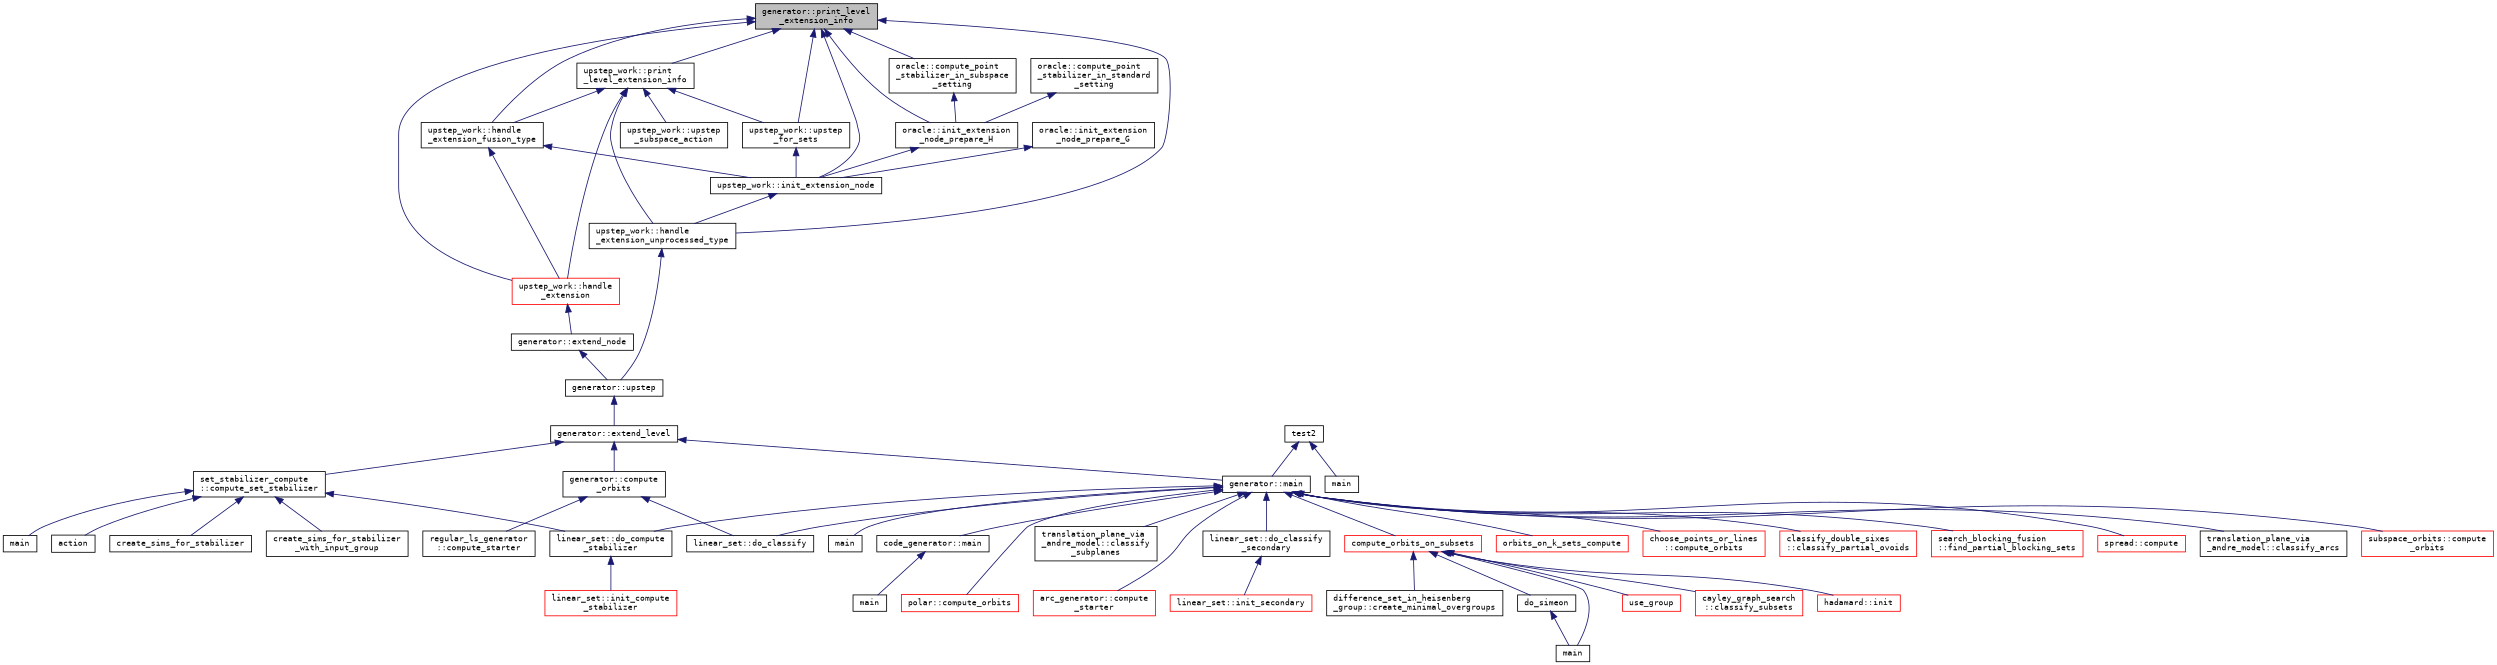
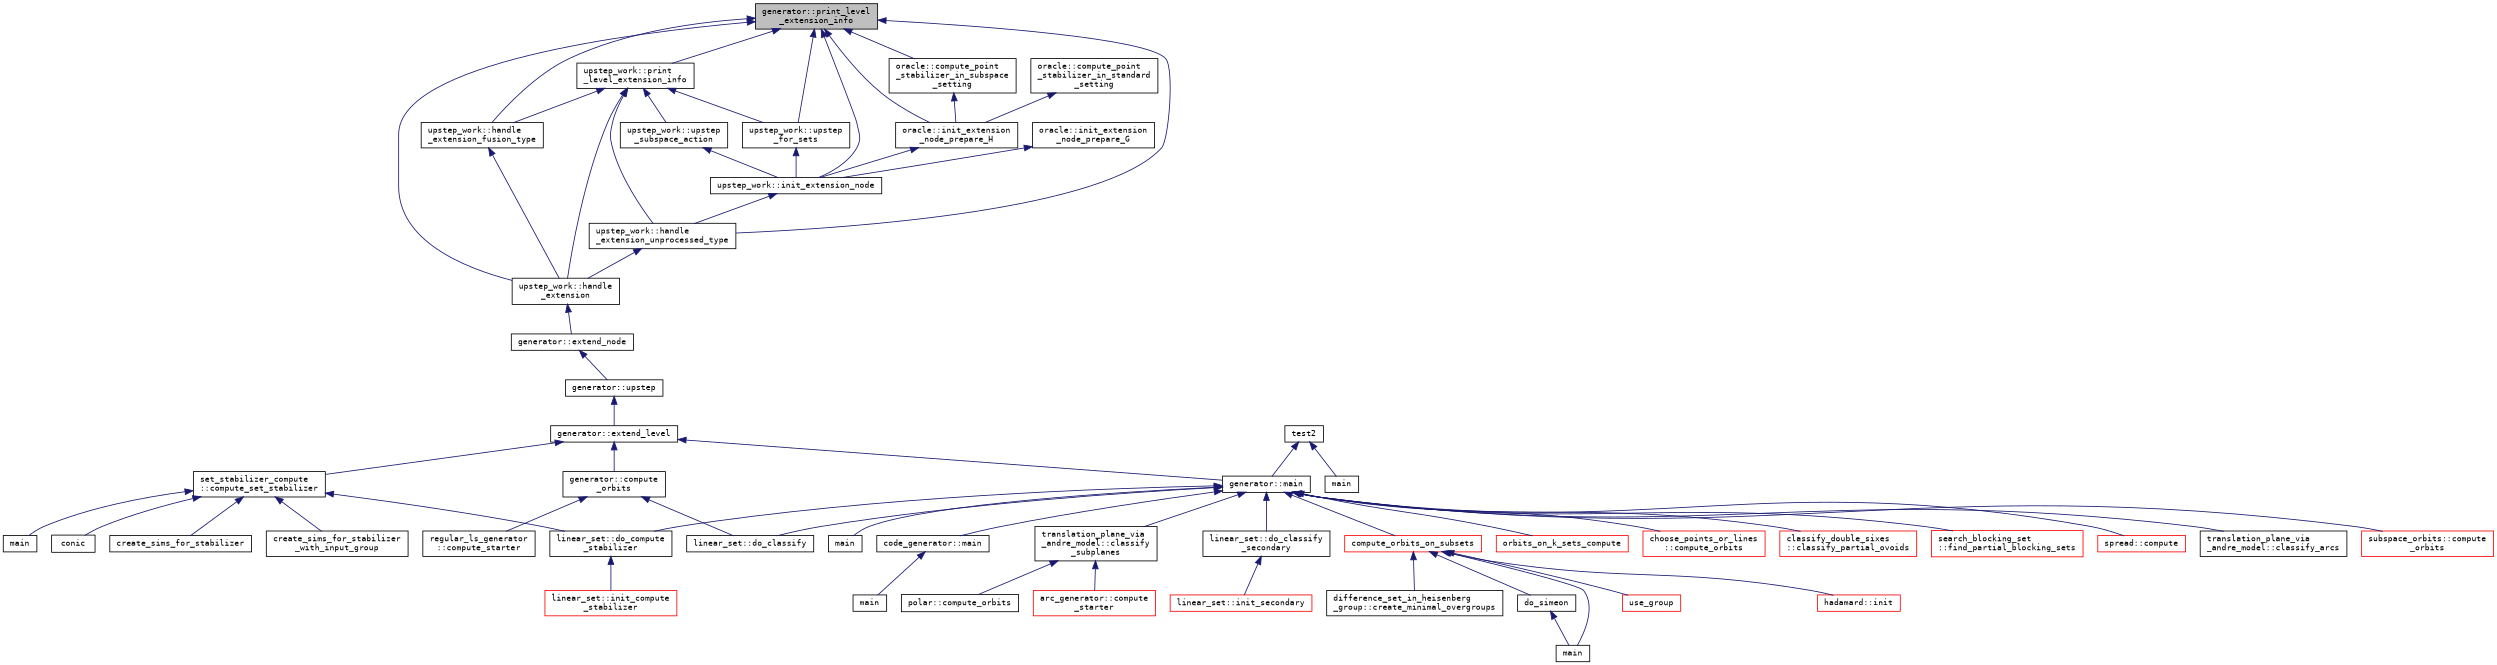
edge "upstep_work::init_extension_node" -> "upstep_work::handle _extension_fusion_type": now "upstep_work::init_extension_node" -> "upstep_work::upstep _subspace_action"
node "upstep_work::handle _extension": color red -> black
edge "generator::upstep" -> "upstep_work::handle _extension_unprocessed_type": now "upstep_work::handle _extension" -> "upstep_work::handle _extension_unprocessed_type"
edge "polar::compute_orbits" -> "generator::main": now "polar::compute_orbits" -> "translation_plane_via _andre_model::classify _subplanes"
edge "arc_generator::compute _starter" -> "generator::main": now "arc_generator::compute _starter" -> "translation_plane_via _andre_model::classify _subplanes"
node "action": label "action" -> "conic"
node "search_blocking_fusion ::find_partial_blocking_sets": label "search_blocking_fusion ::find_partial_blocking_sets" -> "search_blocking_set ::find_partial_blocking_sets"
node "polar::compute_orbits": color red -> black
node "cayley_graph_search ::classify_subsets": removed
